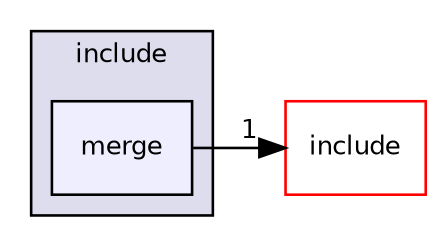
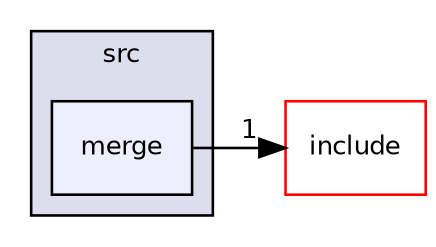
cluster "include": label "include" -> "src"
